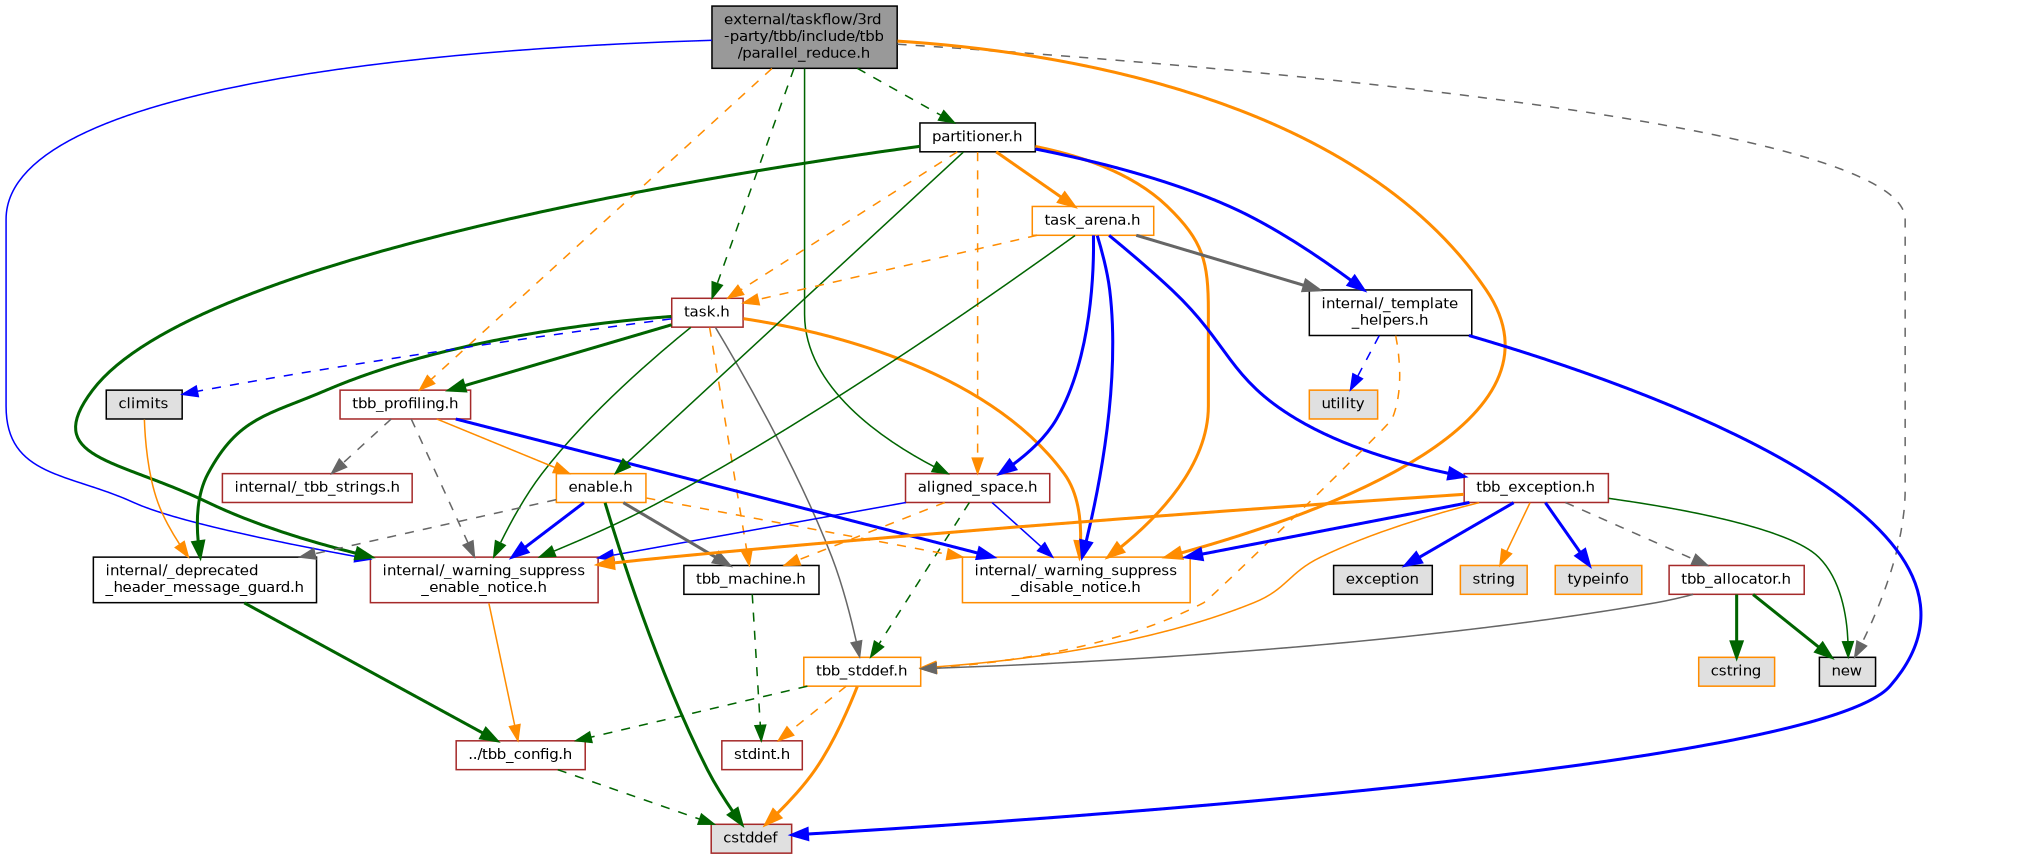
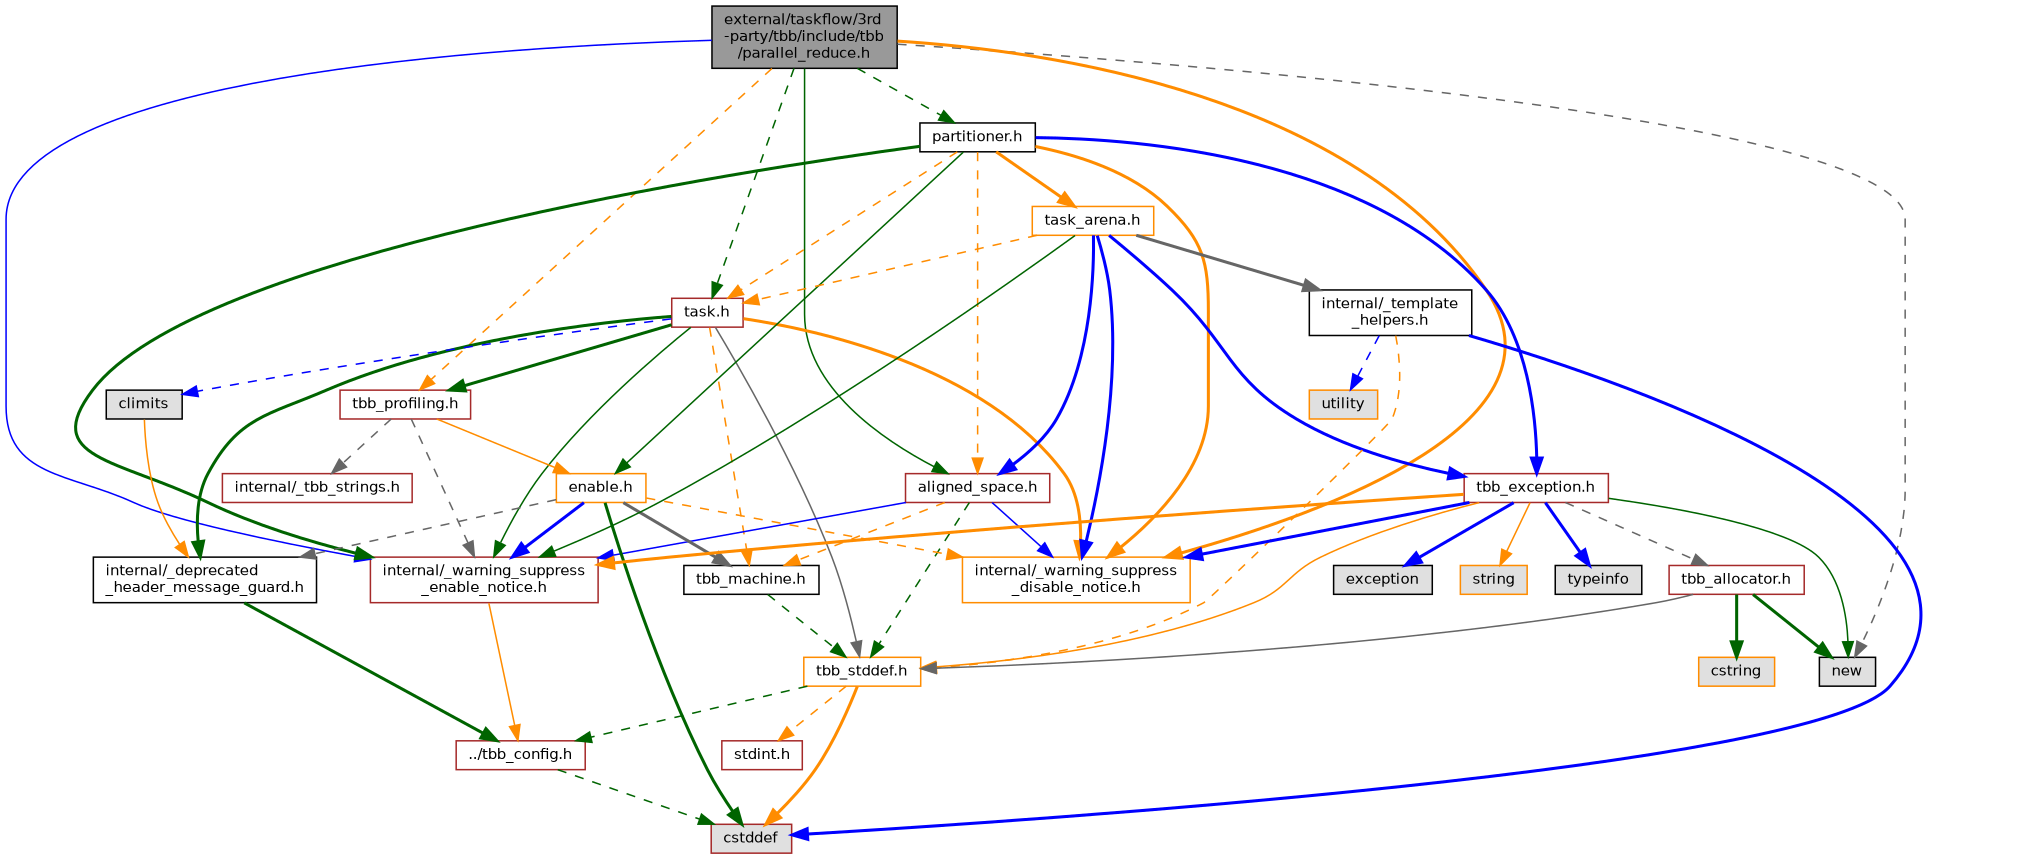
edge "partitioner.h" -> "internal/_template _helpers.h": now "partitioner.h" -> "tbb_exception.h"
edge "tbb_profiling.h" -> "internal/_warning_suppress _disable_notice.h": removed
node "typeinfo": color darkorange -> black
edge "tbb_machine.h" -> "stdint.h": now "tbb_machine.h" -> "tbb_stddef.h"
